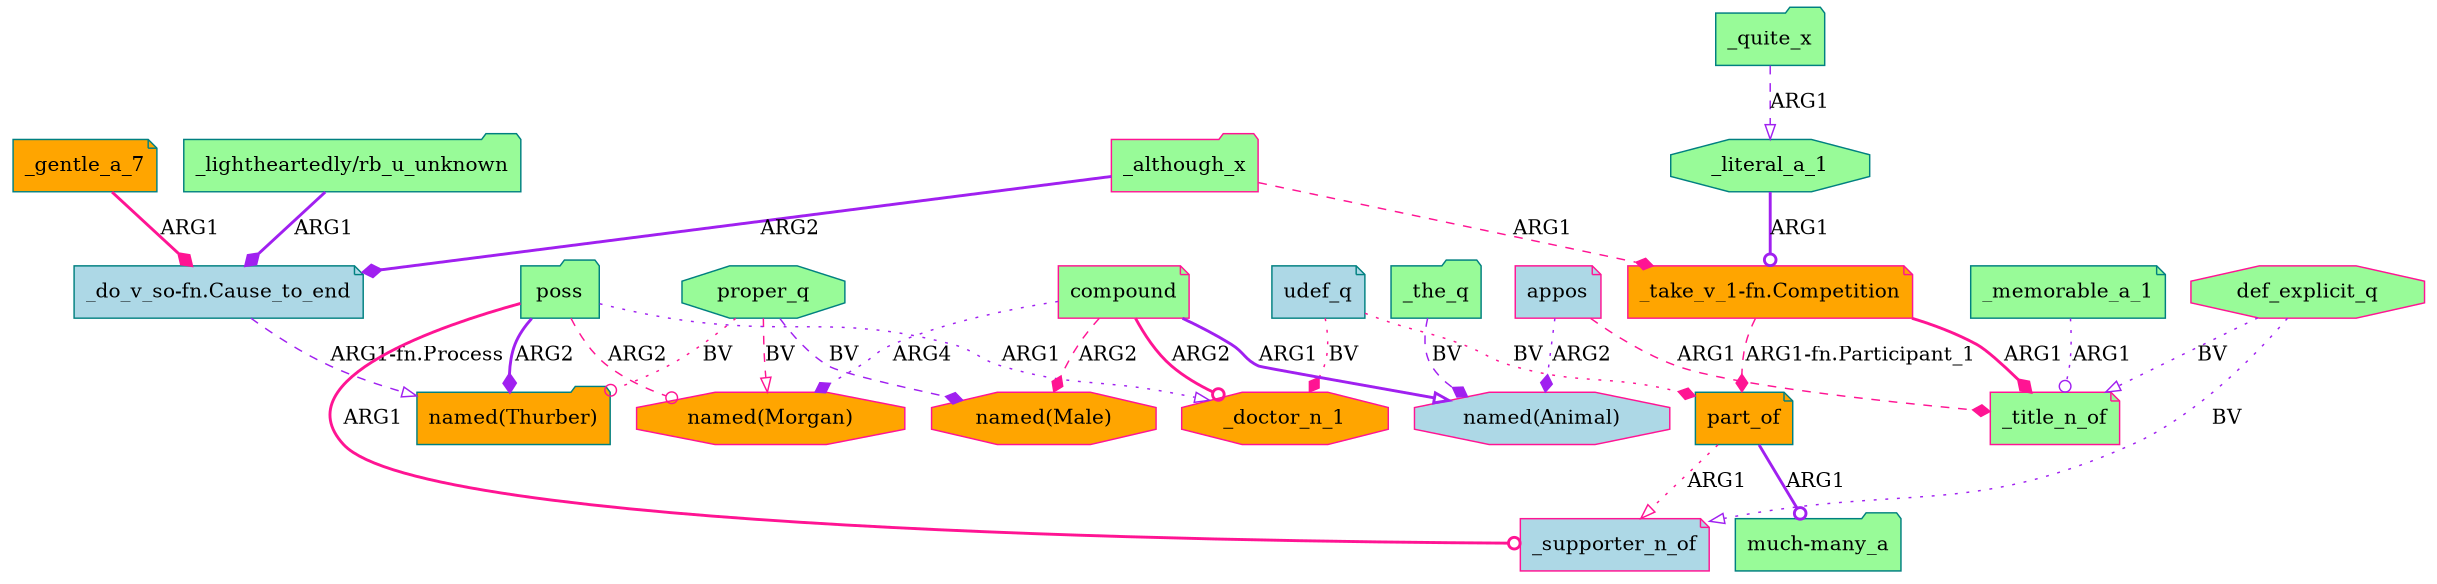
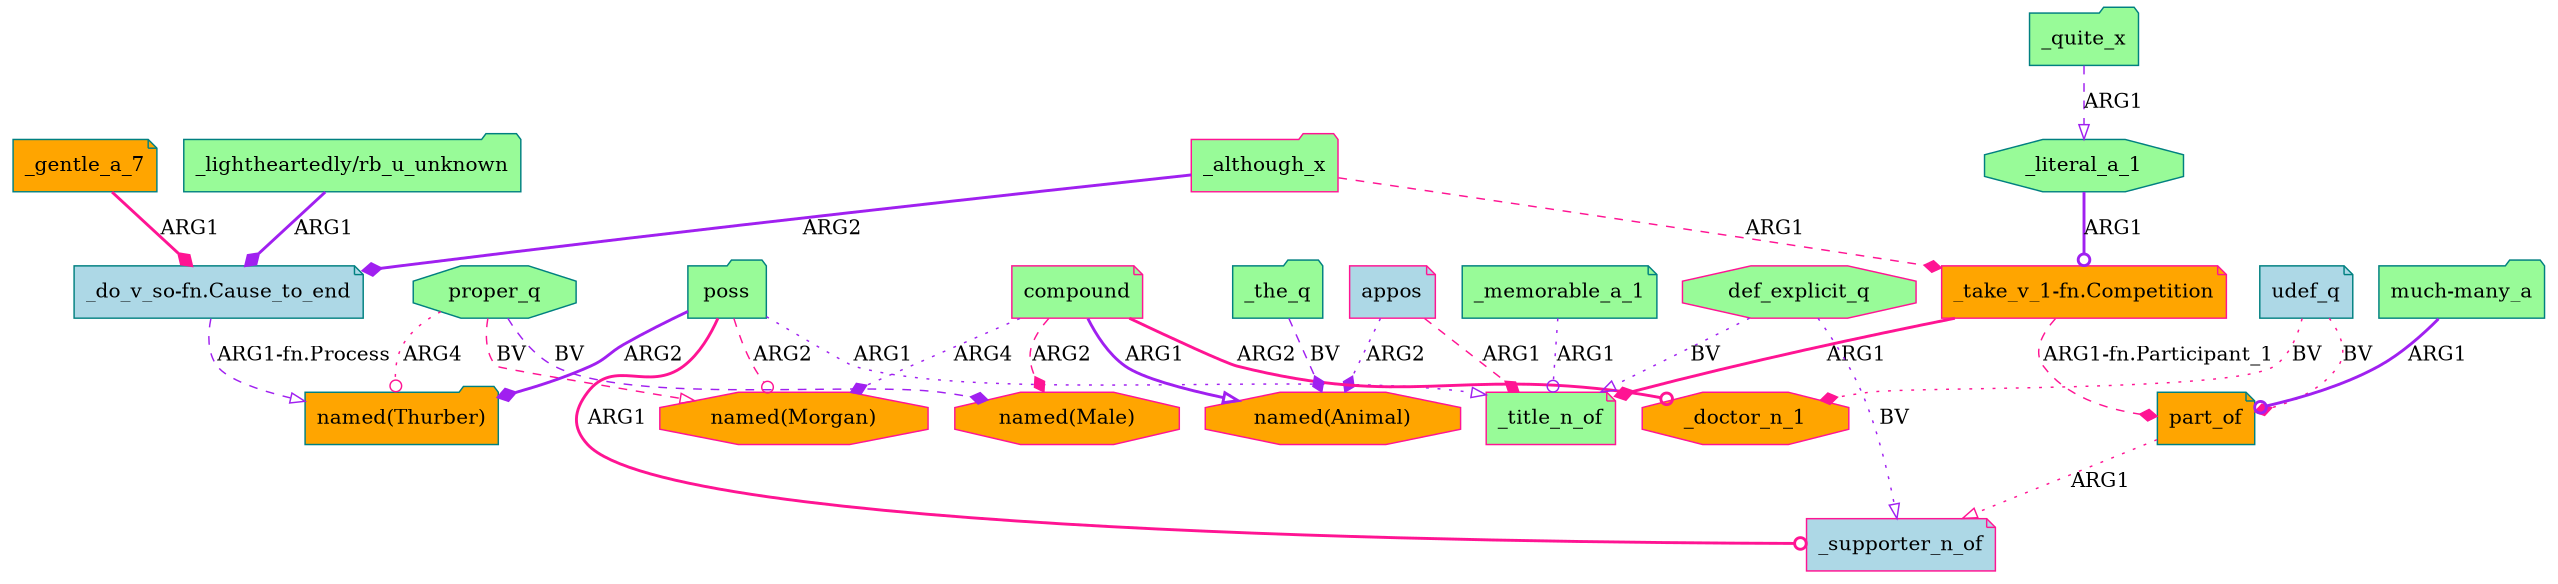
edge "poss" -> "_doctor_n_1": now "poss" -> "_title_n_of"
edge "proper_q" -> "named(Thurber)": label "BV" -> "ARG4"
node "named(Animal)": fillcolor lightblue -> orange
edge "part_of" -> "much-many_a": reversed
